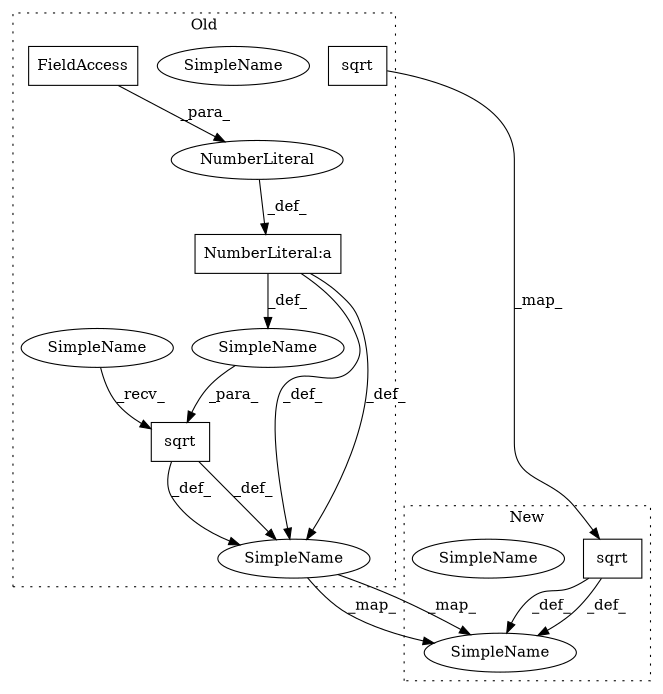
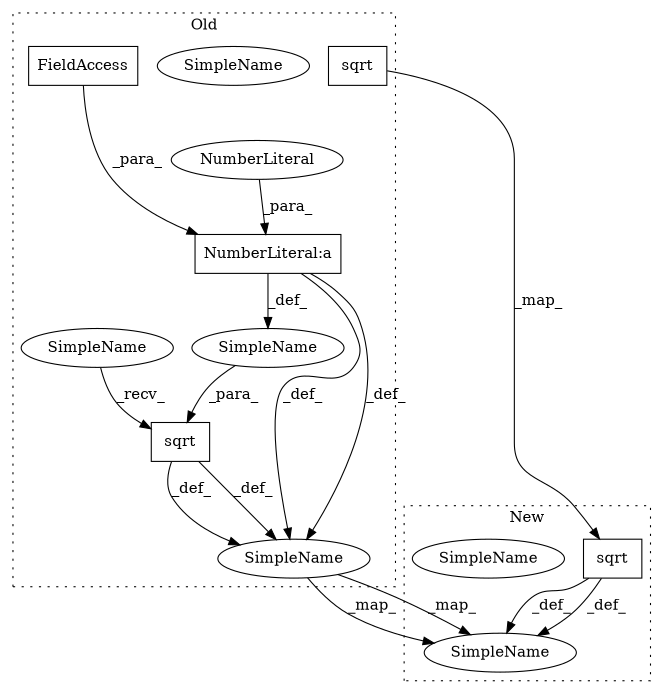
edge "FieldAccess" -> "NumberLiteral": now "FieldAccess" -> "NumberLiteral:a"
edge "NumberLiteral" -> "NumberLiteral:a": label "_def_" -> "_para_"
